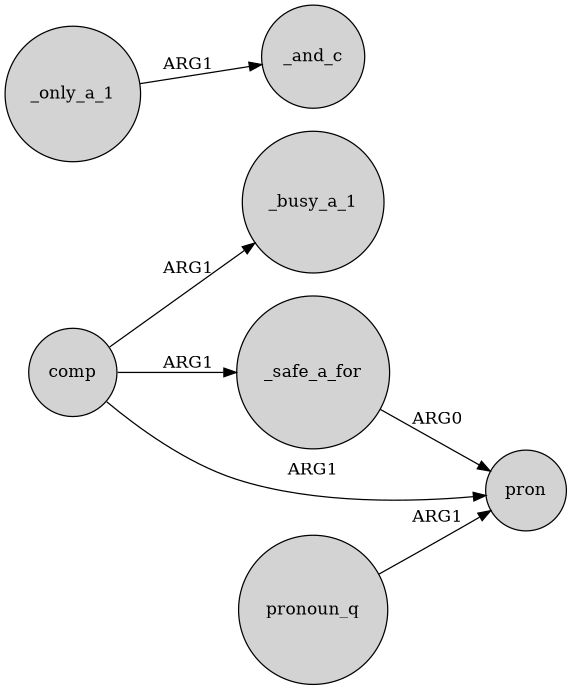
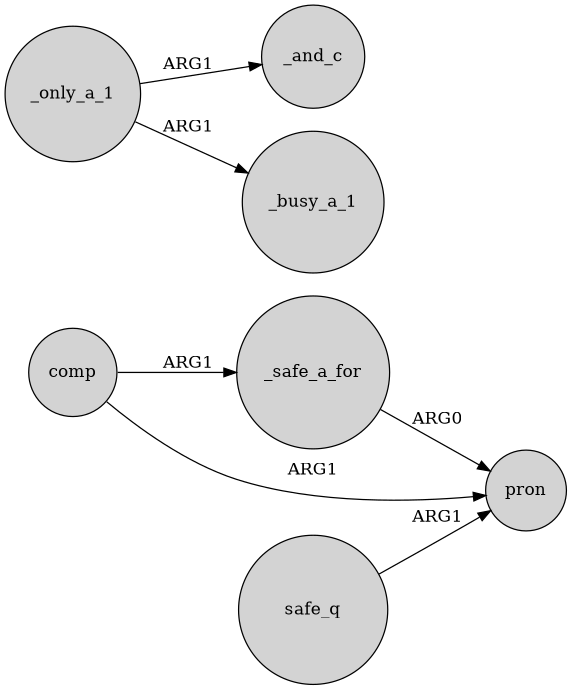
edge "comp" -> "_busy_a_1": now "_only_a_1" -> "_busy_a_1"
node "pronoun_q": label "pronoun_q" -> "safe_q"
